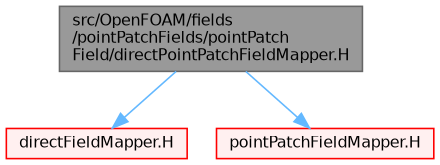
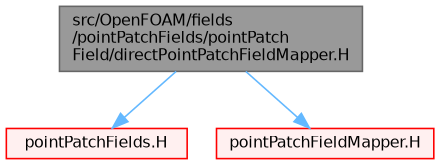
node "directFieldMapper.H": label "directFieldMapper.H" -> "pointPatchFields.H"
